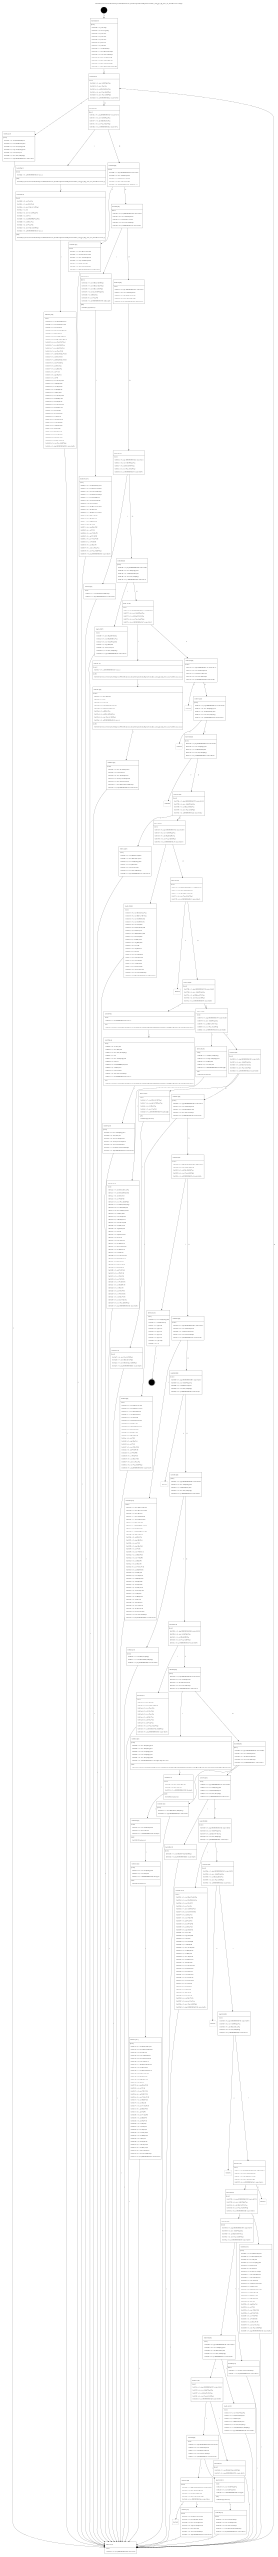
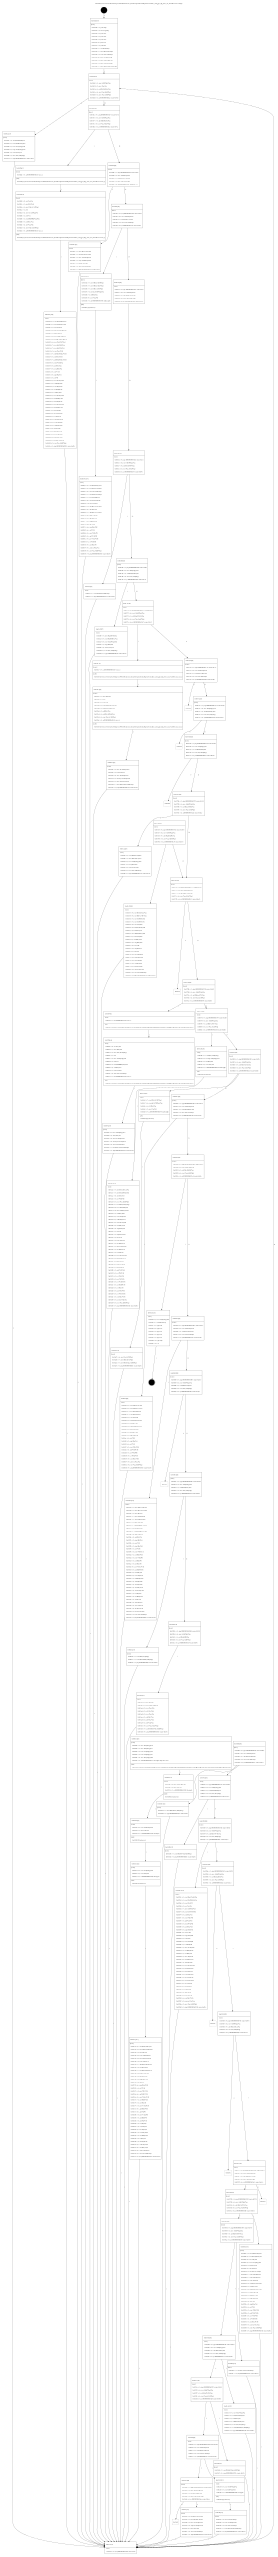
edge "0x401784 [28]" -> "0x4017a0 [28]": now "0x401784 [28]" -> "0x4017bc [28]"
node "0x4018d4 [28]": removed
